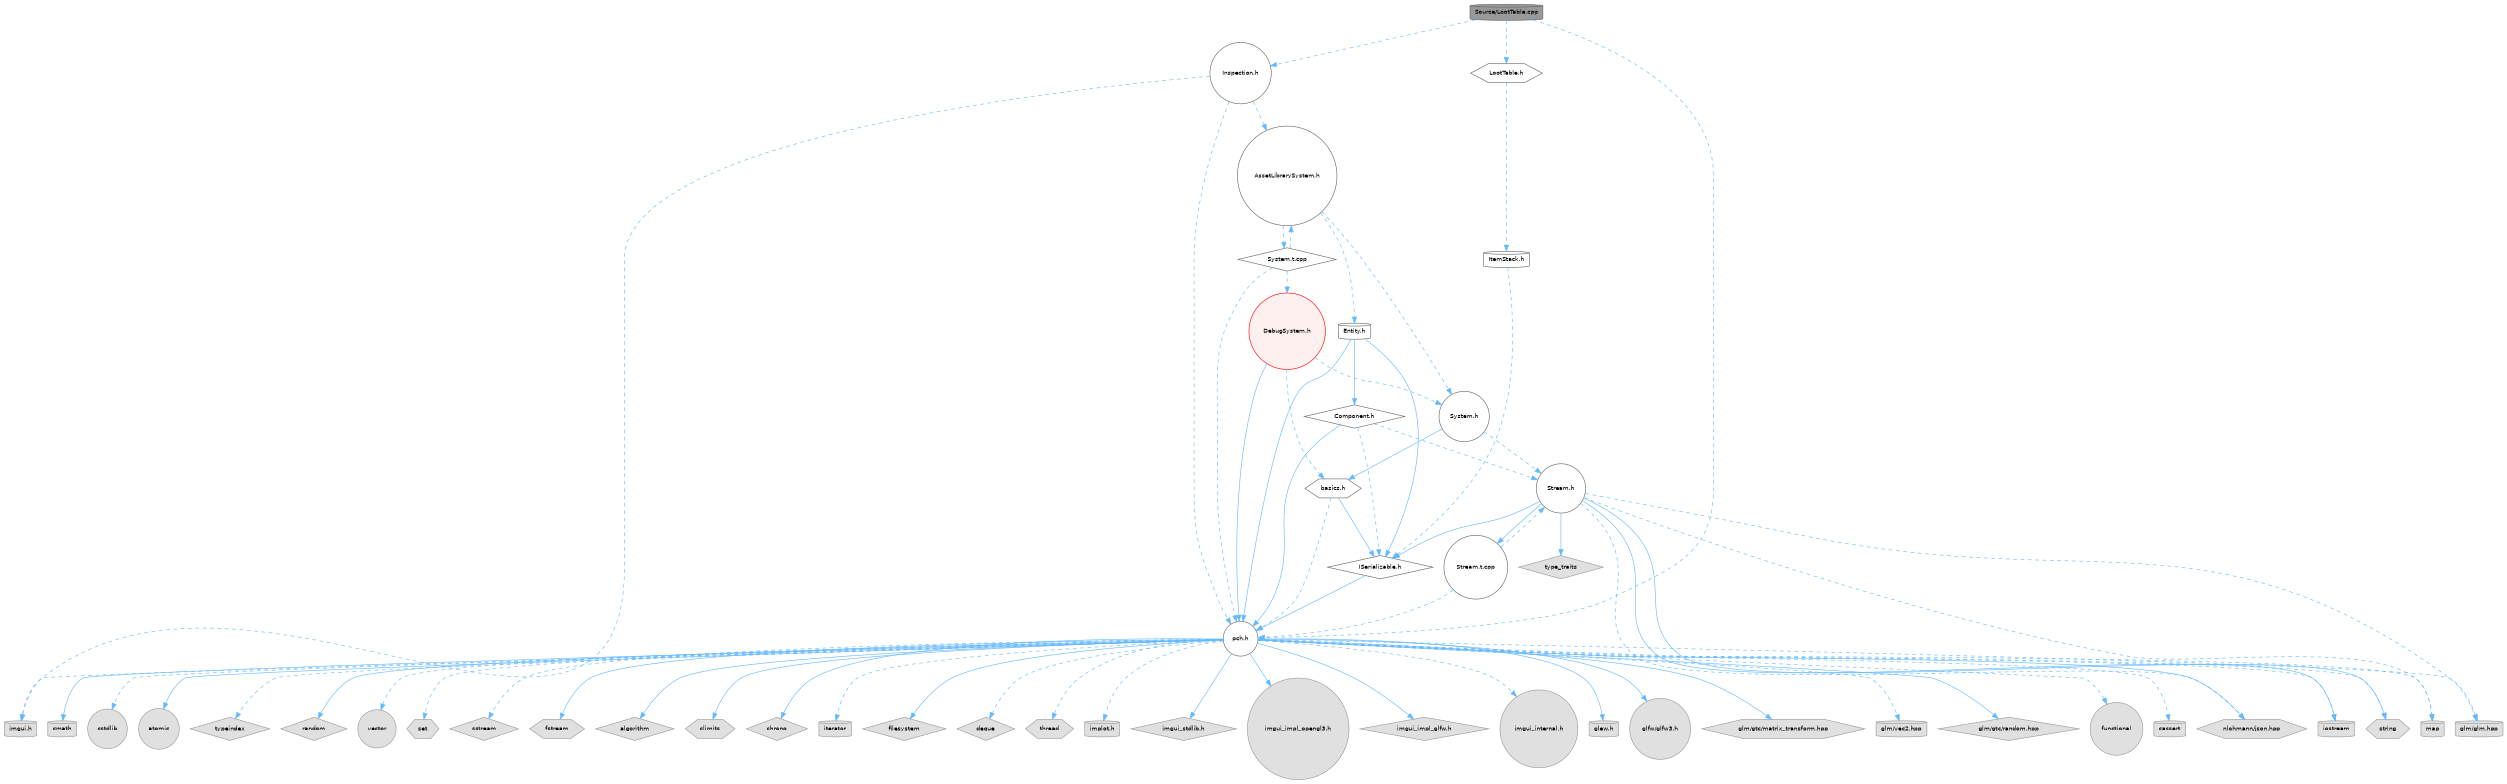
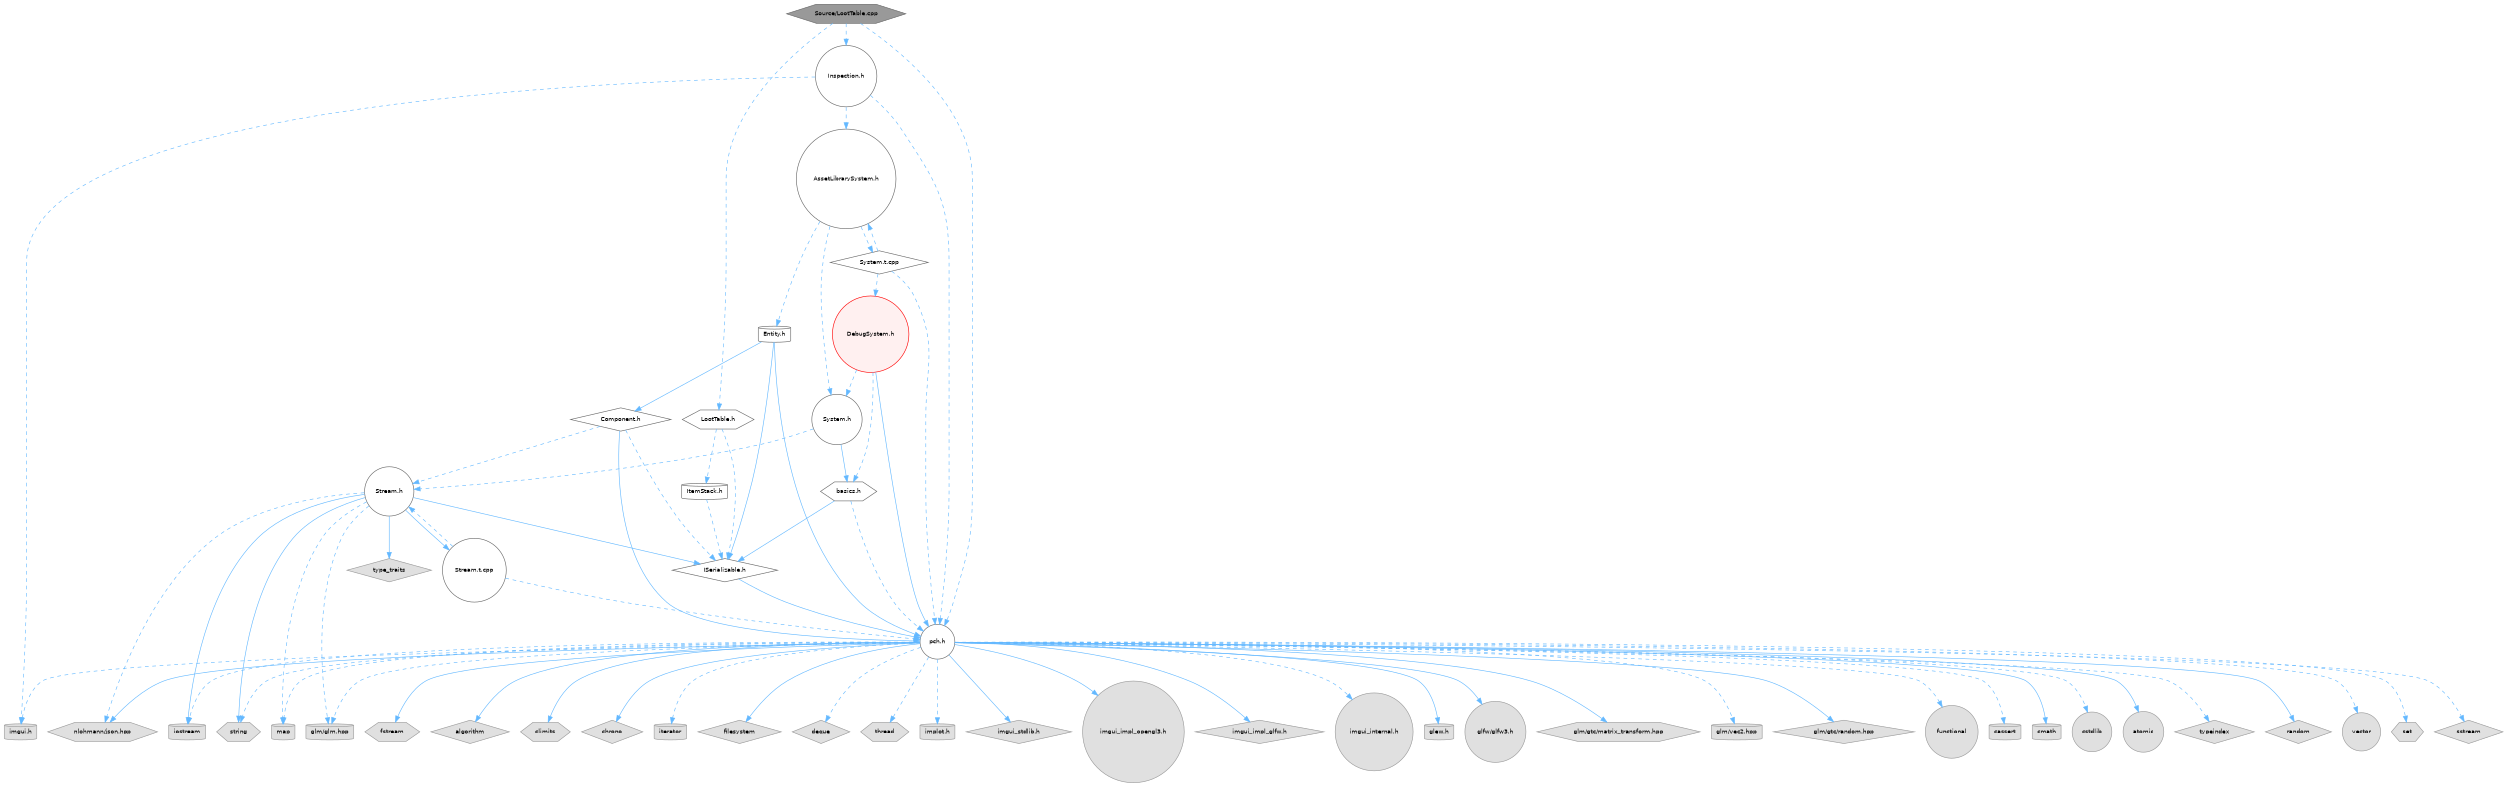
node "Source/LootTable.cpp": shape cylinder -> hexagon
edge "LootTable.h" -> "ISerializable.h": added
